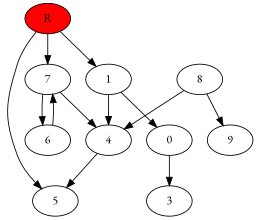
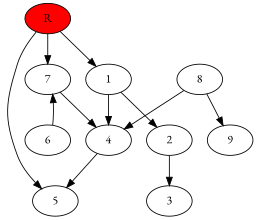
edge "7" -> "6": removed
node "0": label "0" -> "2"
